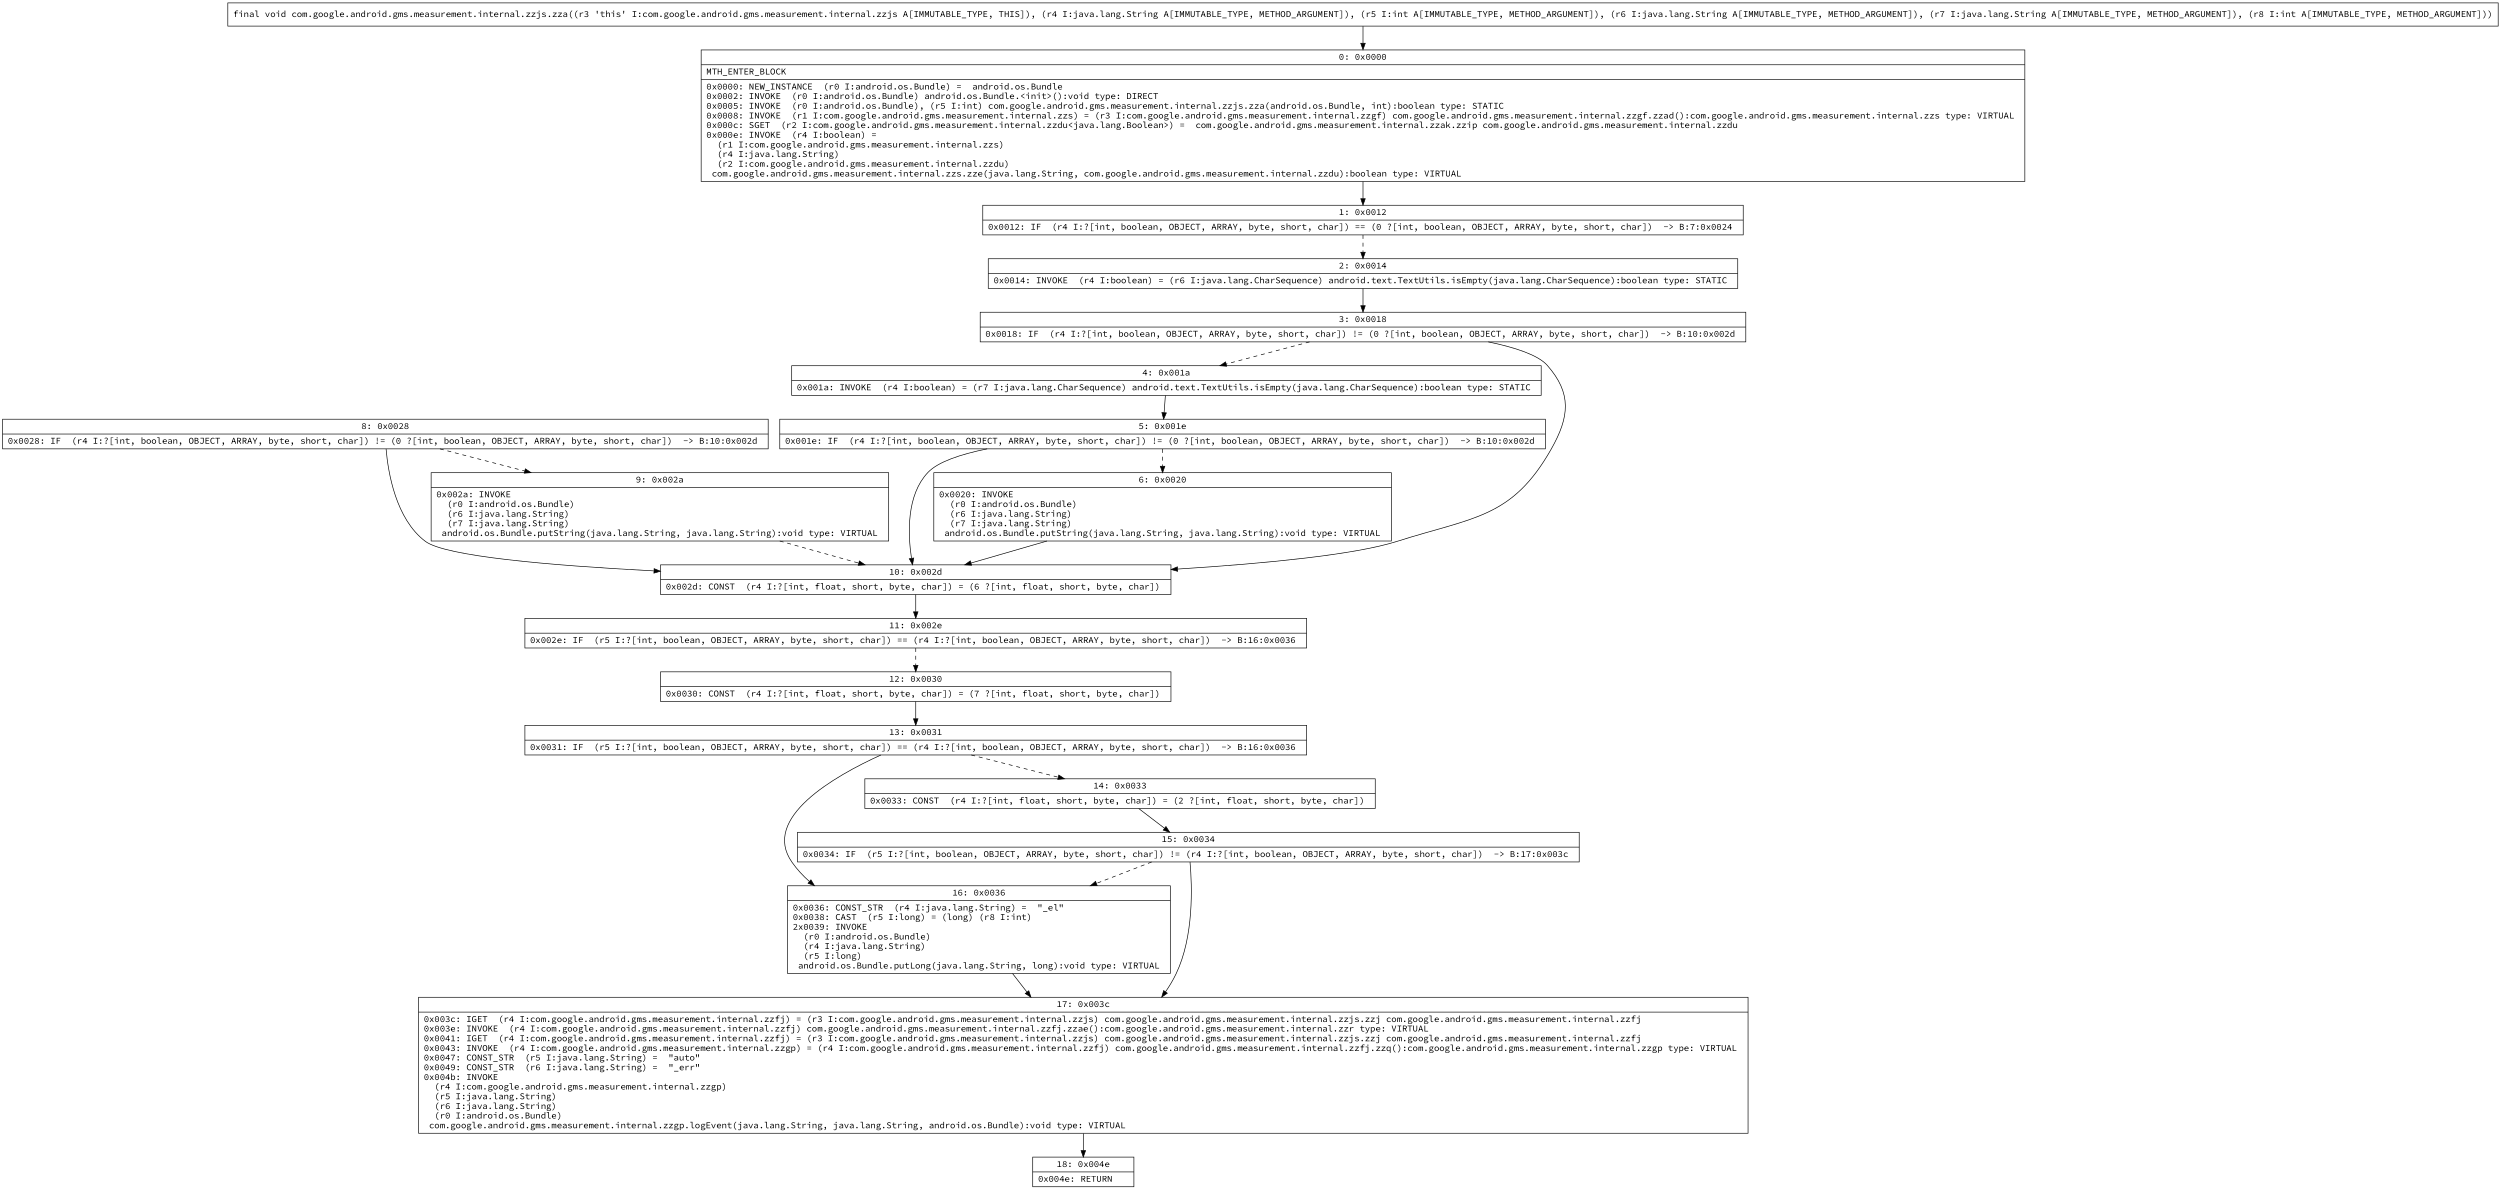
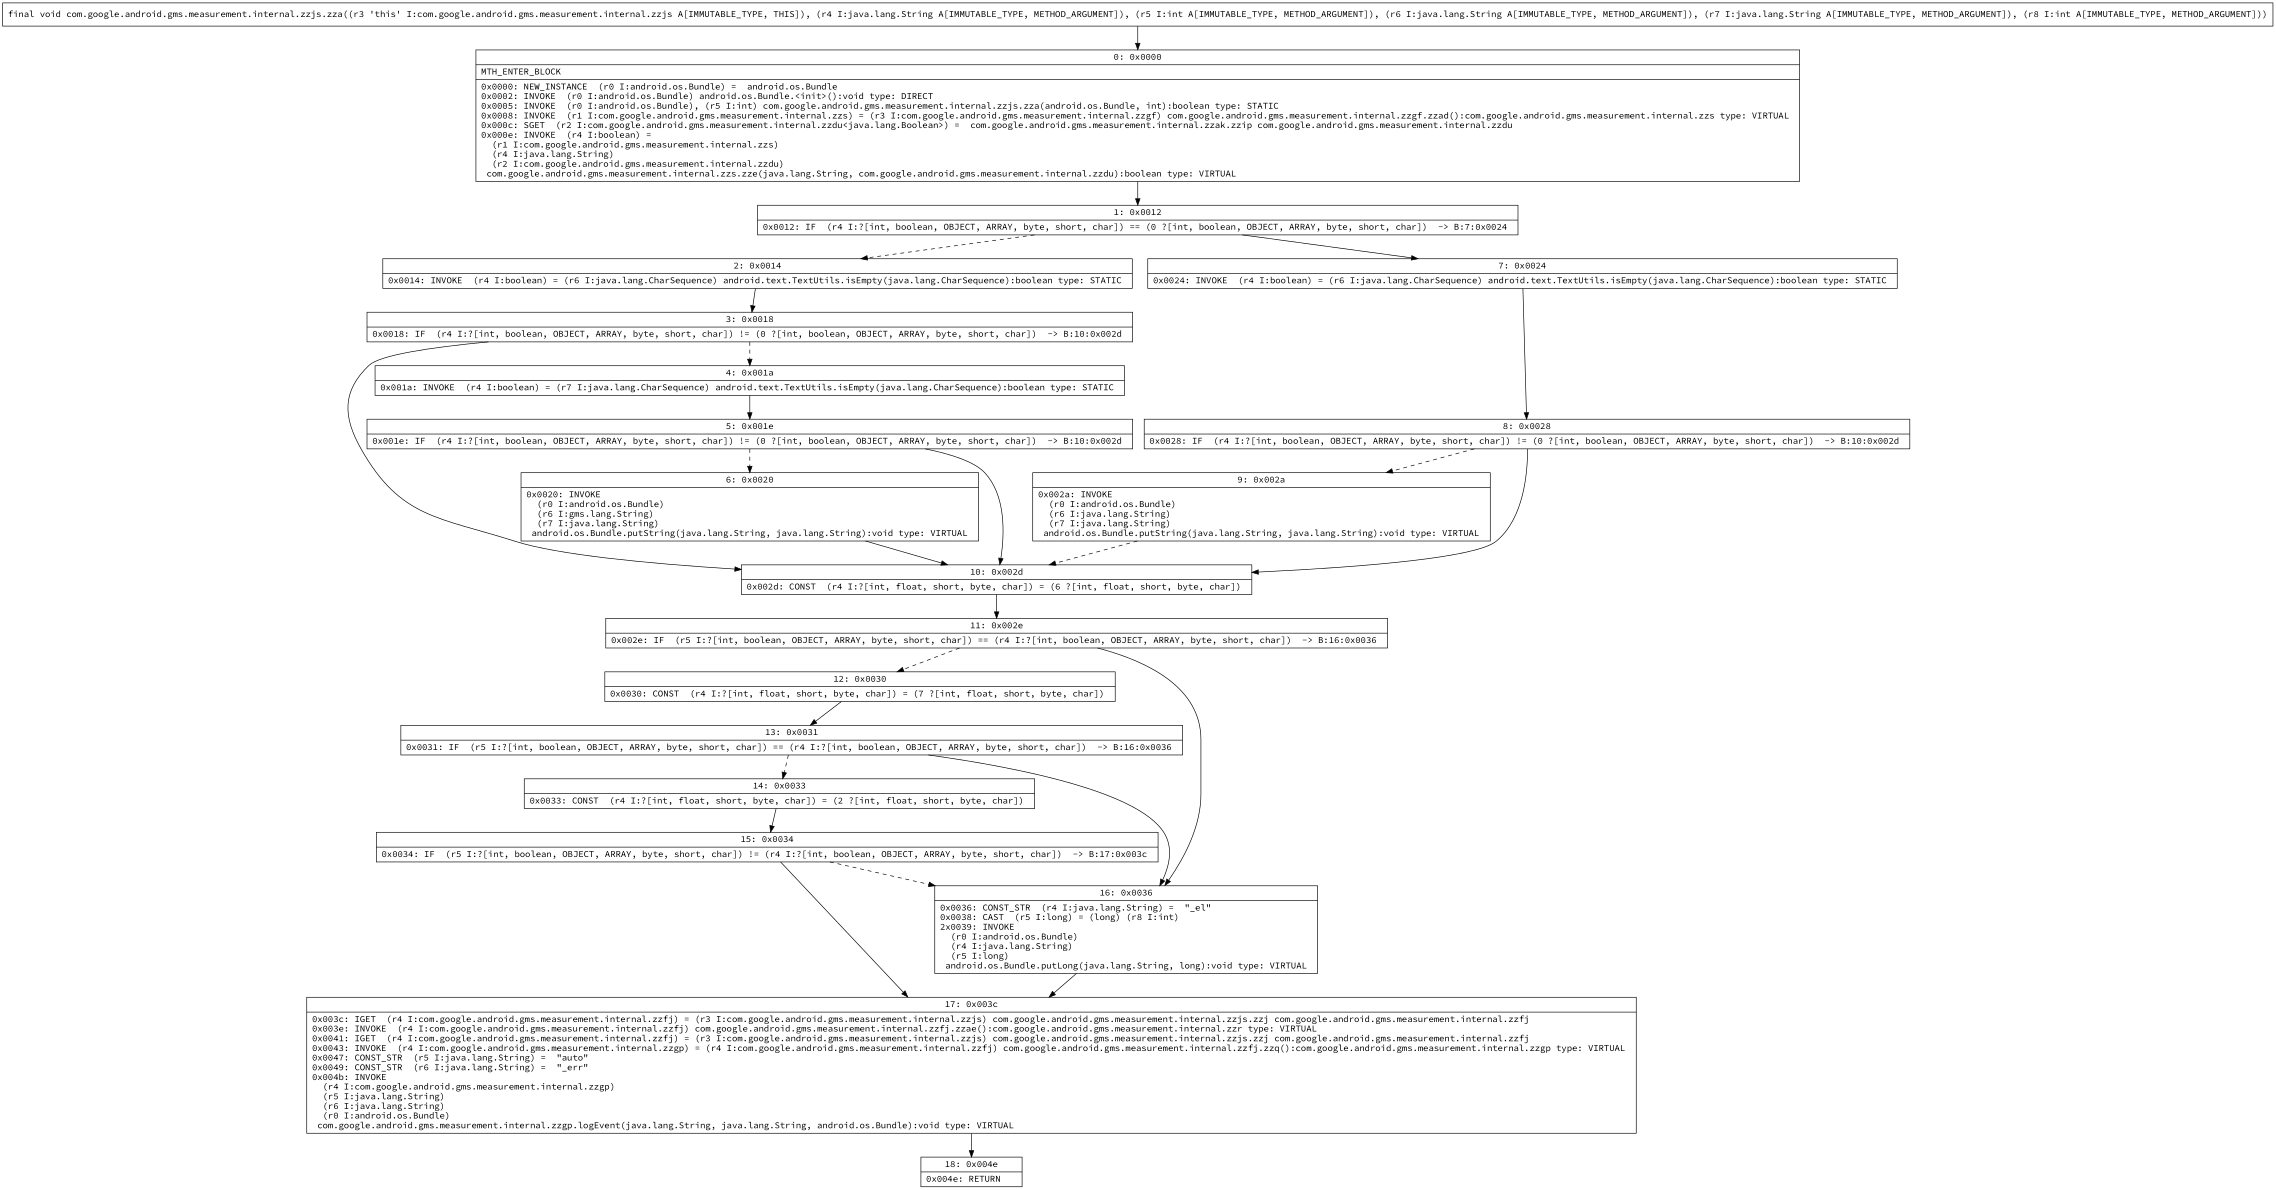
node "7: 0x0024": added
node "6: 0x0020": text "(r6 I:java.lang.String)" -> "(r6 I:gms.lang.String)"
edge "11: 0x002e" -> "16: 0x0036": added
